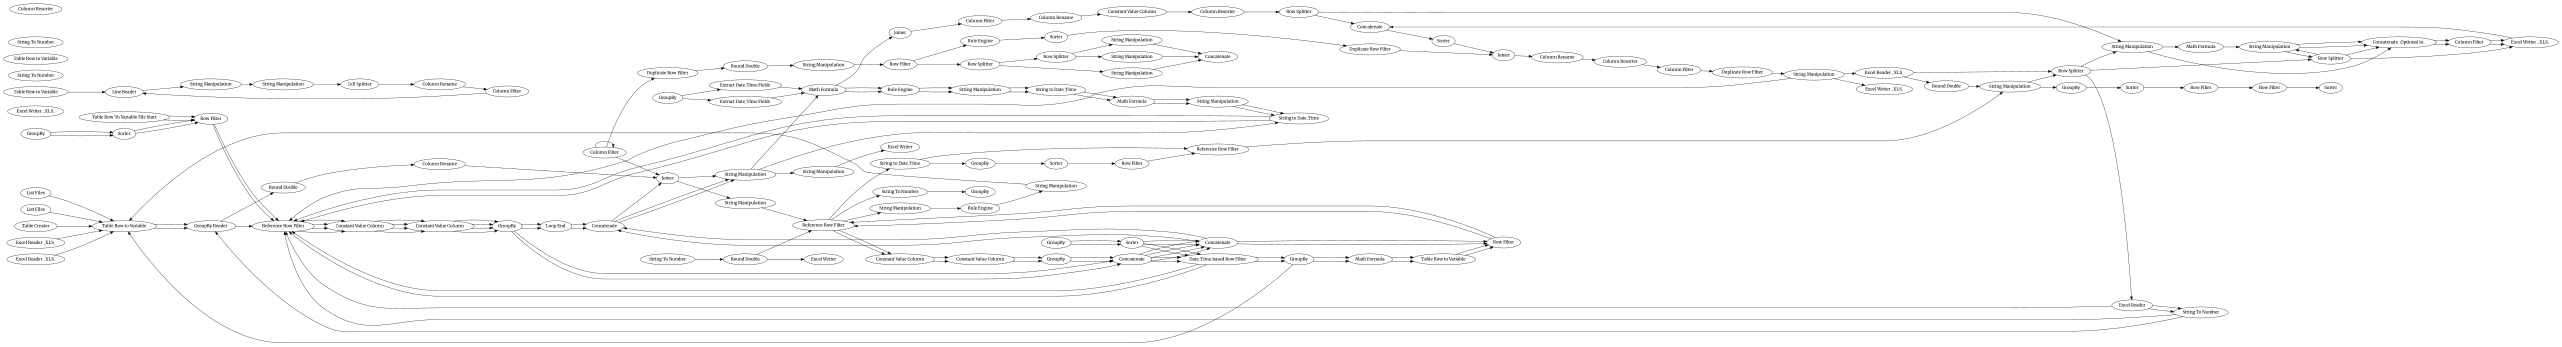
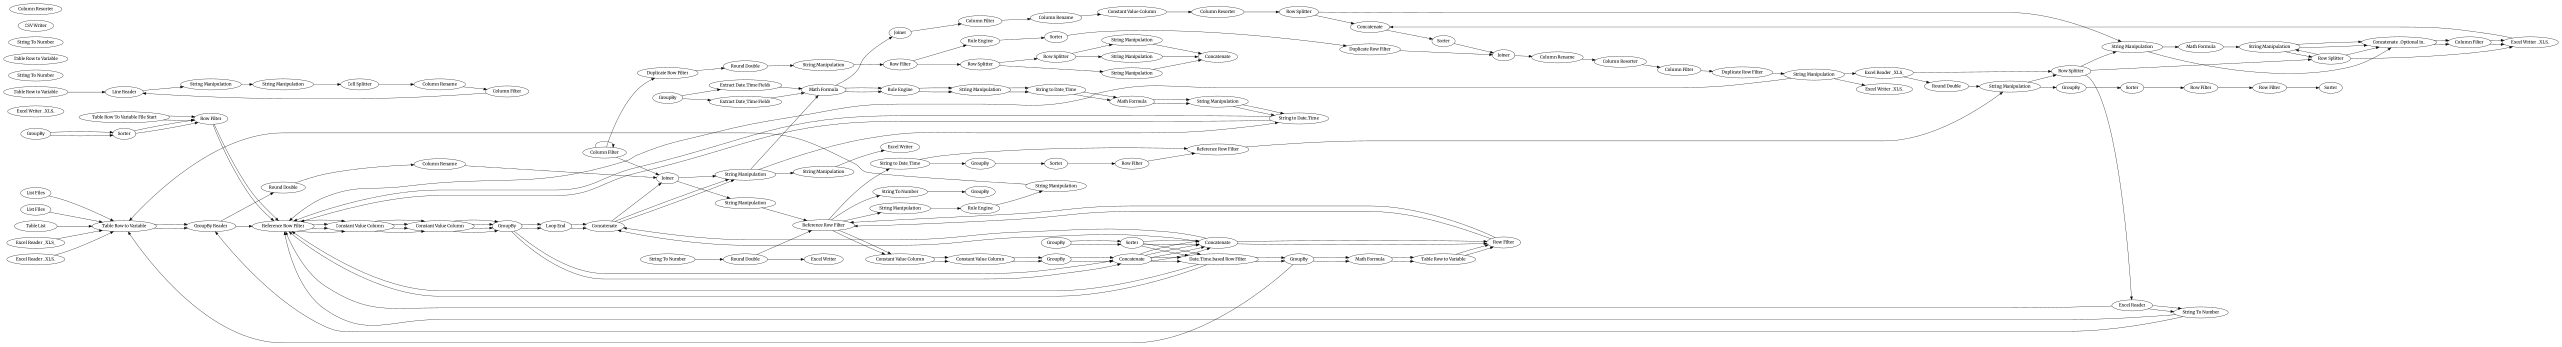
node "CSV Writer": added
node "Table Creator": label "Table Creator" -> "Table List"
